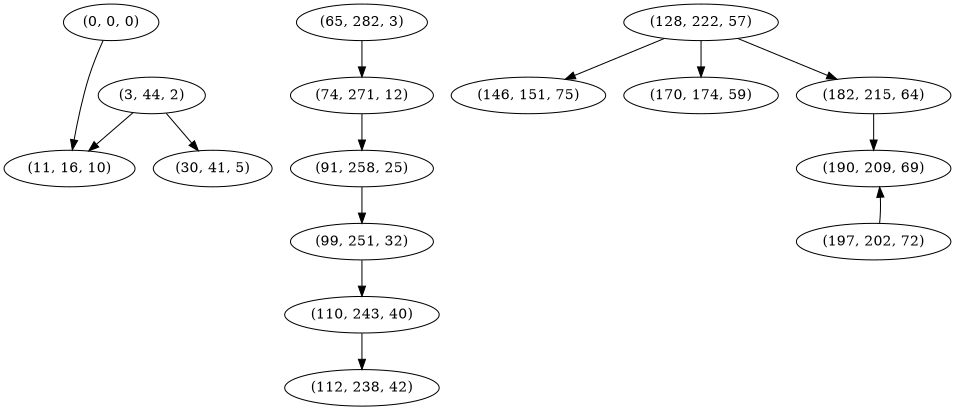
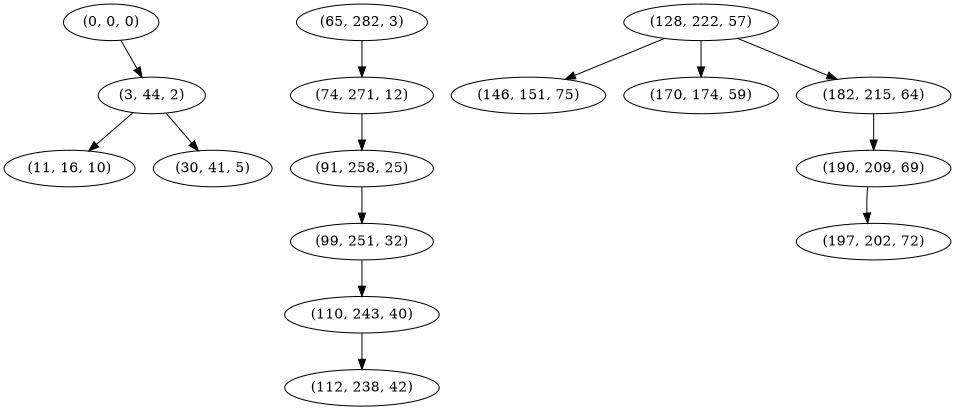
edge "(0, 0, 0)" -> "(11, 16, 10)": now "(0, 0, 0)" -> "(3, 44, 2)"
edge "(197, 202, 72)" -> "(190, 209, 69)": reversed
